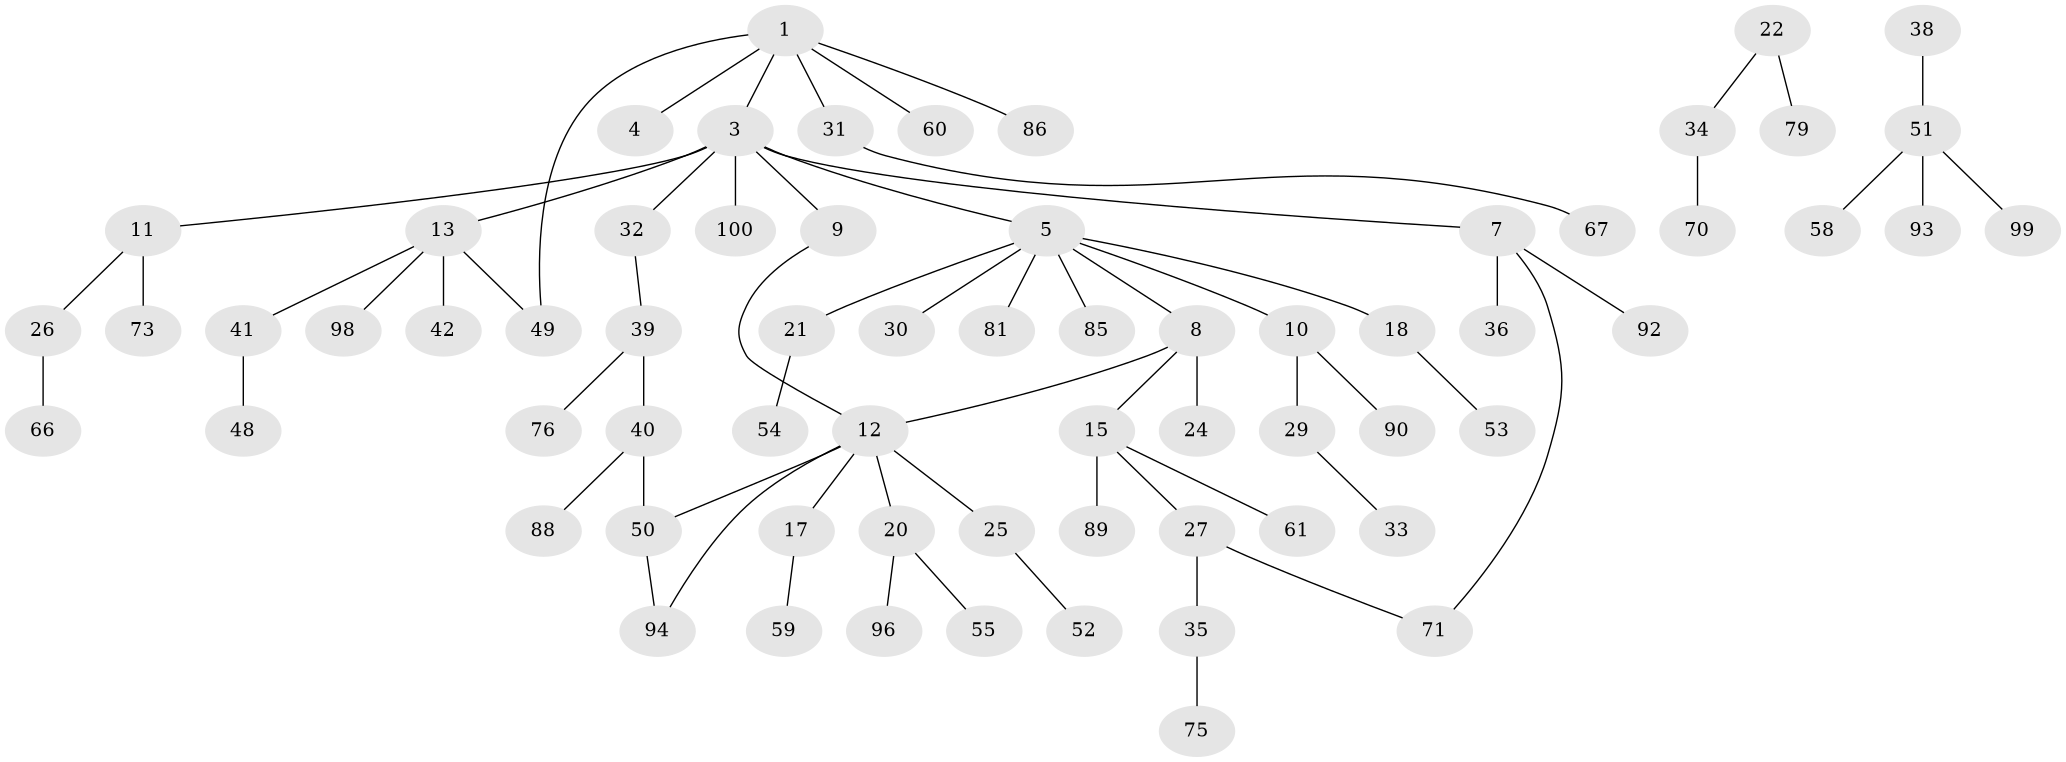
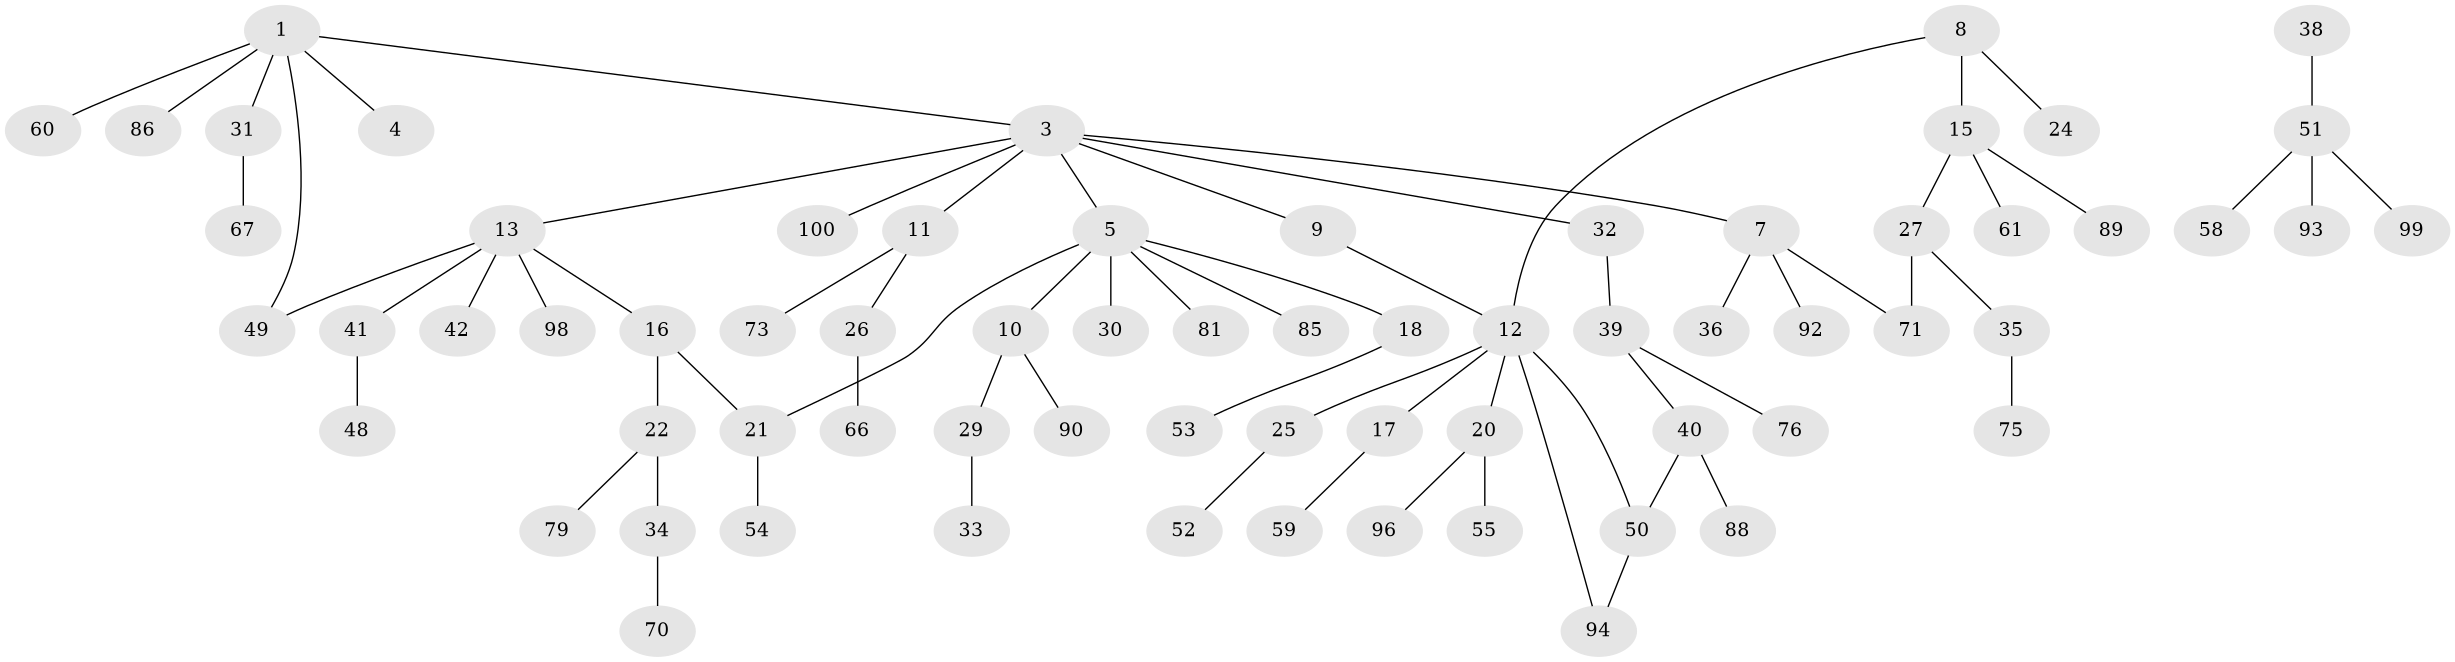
edge "5" -- "8": removed
node "16": added
